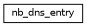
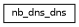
node "nb_dns_entry": label "nb_dns_entry" -> "nb_dns_dns"
